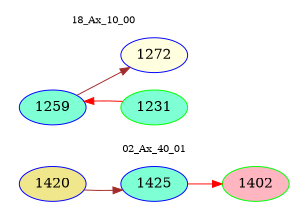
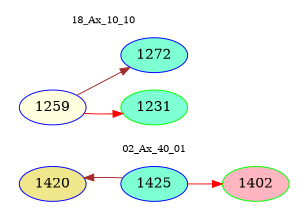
cluster "18_Ax_10_00": label "18_Ax_10_00" -> "18_Ax_10_10"
node "1272": fillcolor lightyellow -> aquamarine
edge "1231" -> "1259": reversed
node "1259": fillcolor aquamarine -> lightyellow
edge "1420" -> "1425": reversed
